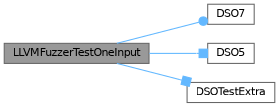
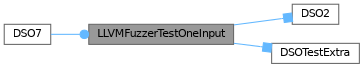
edge "LLVMFuzzerTestOneInput" -> "DSO7": reversed
node "DSO5": label "DSO5" -> "DSO2"
